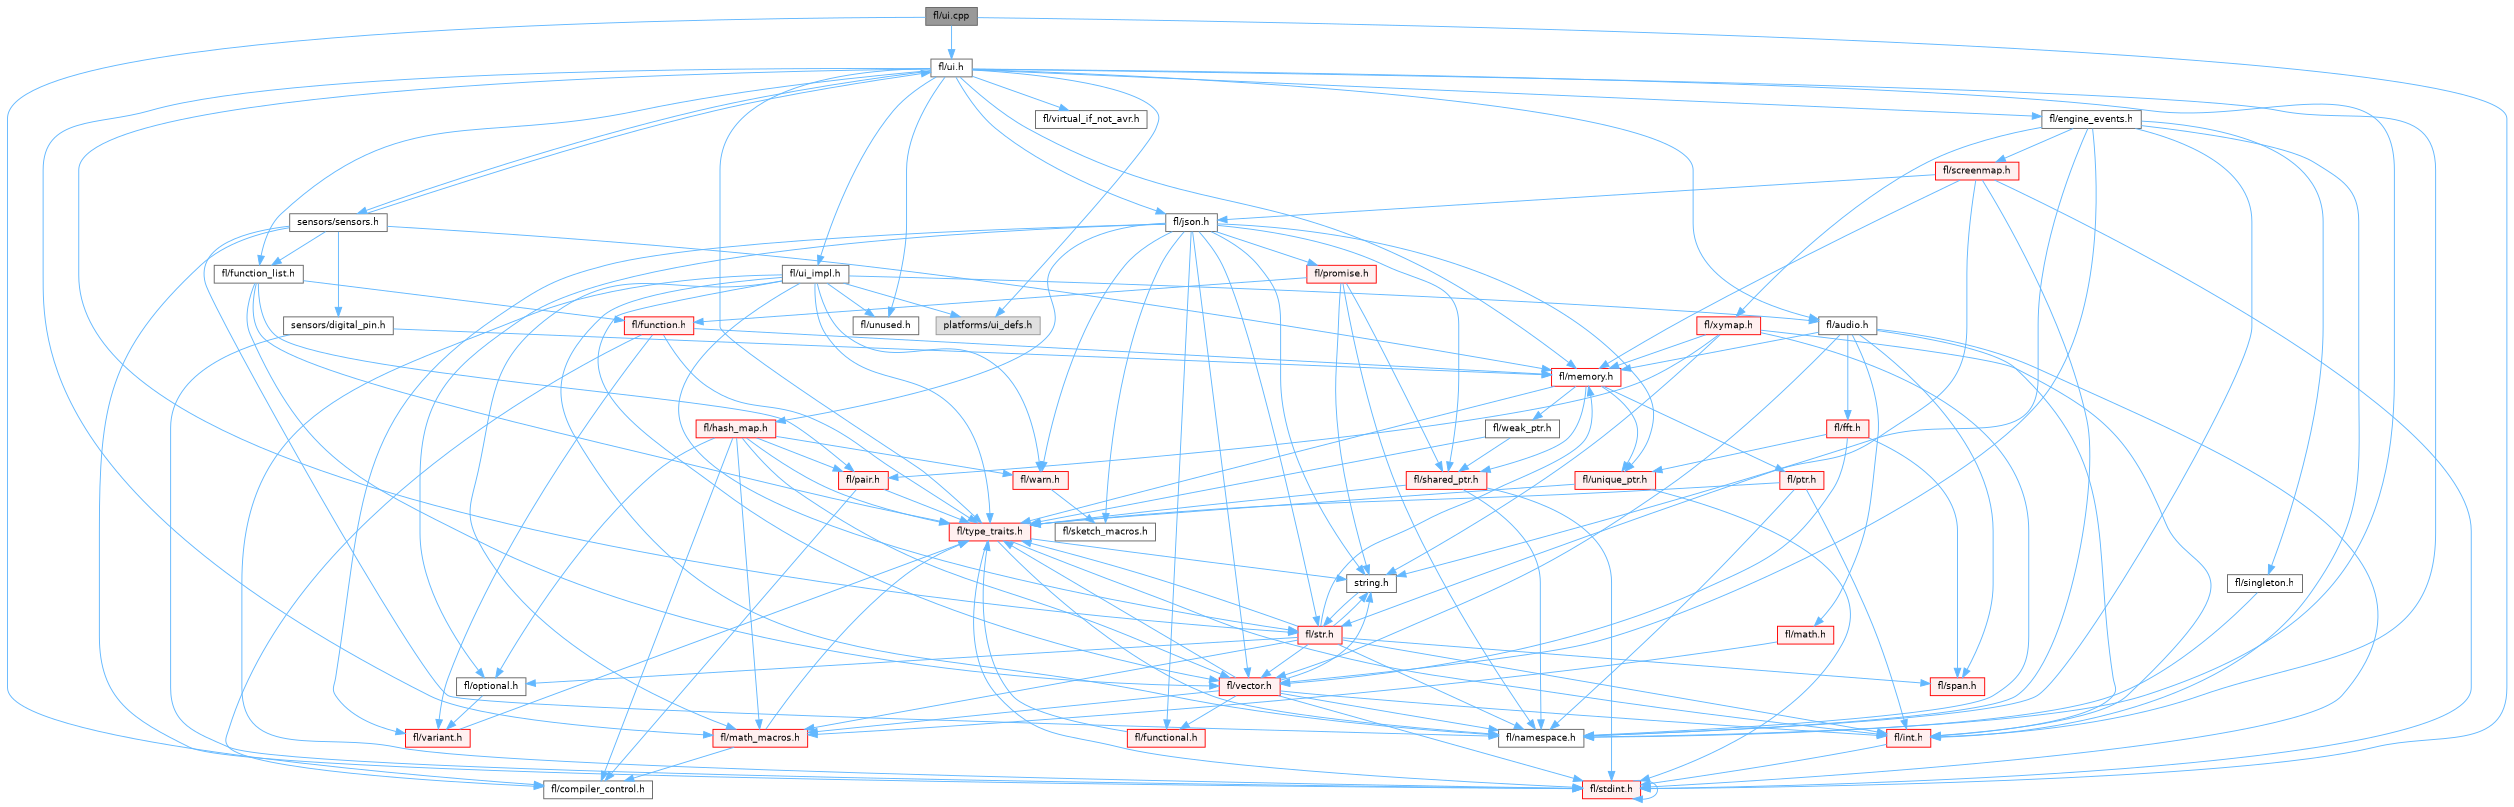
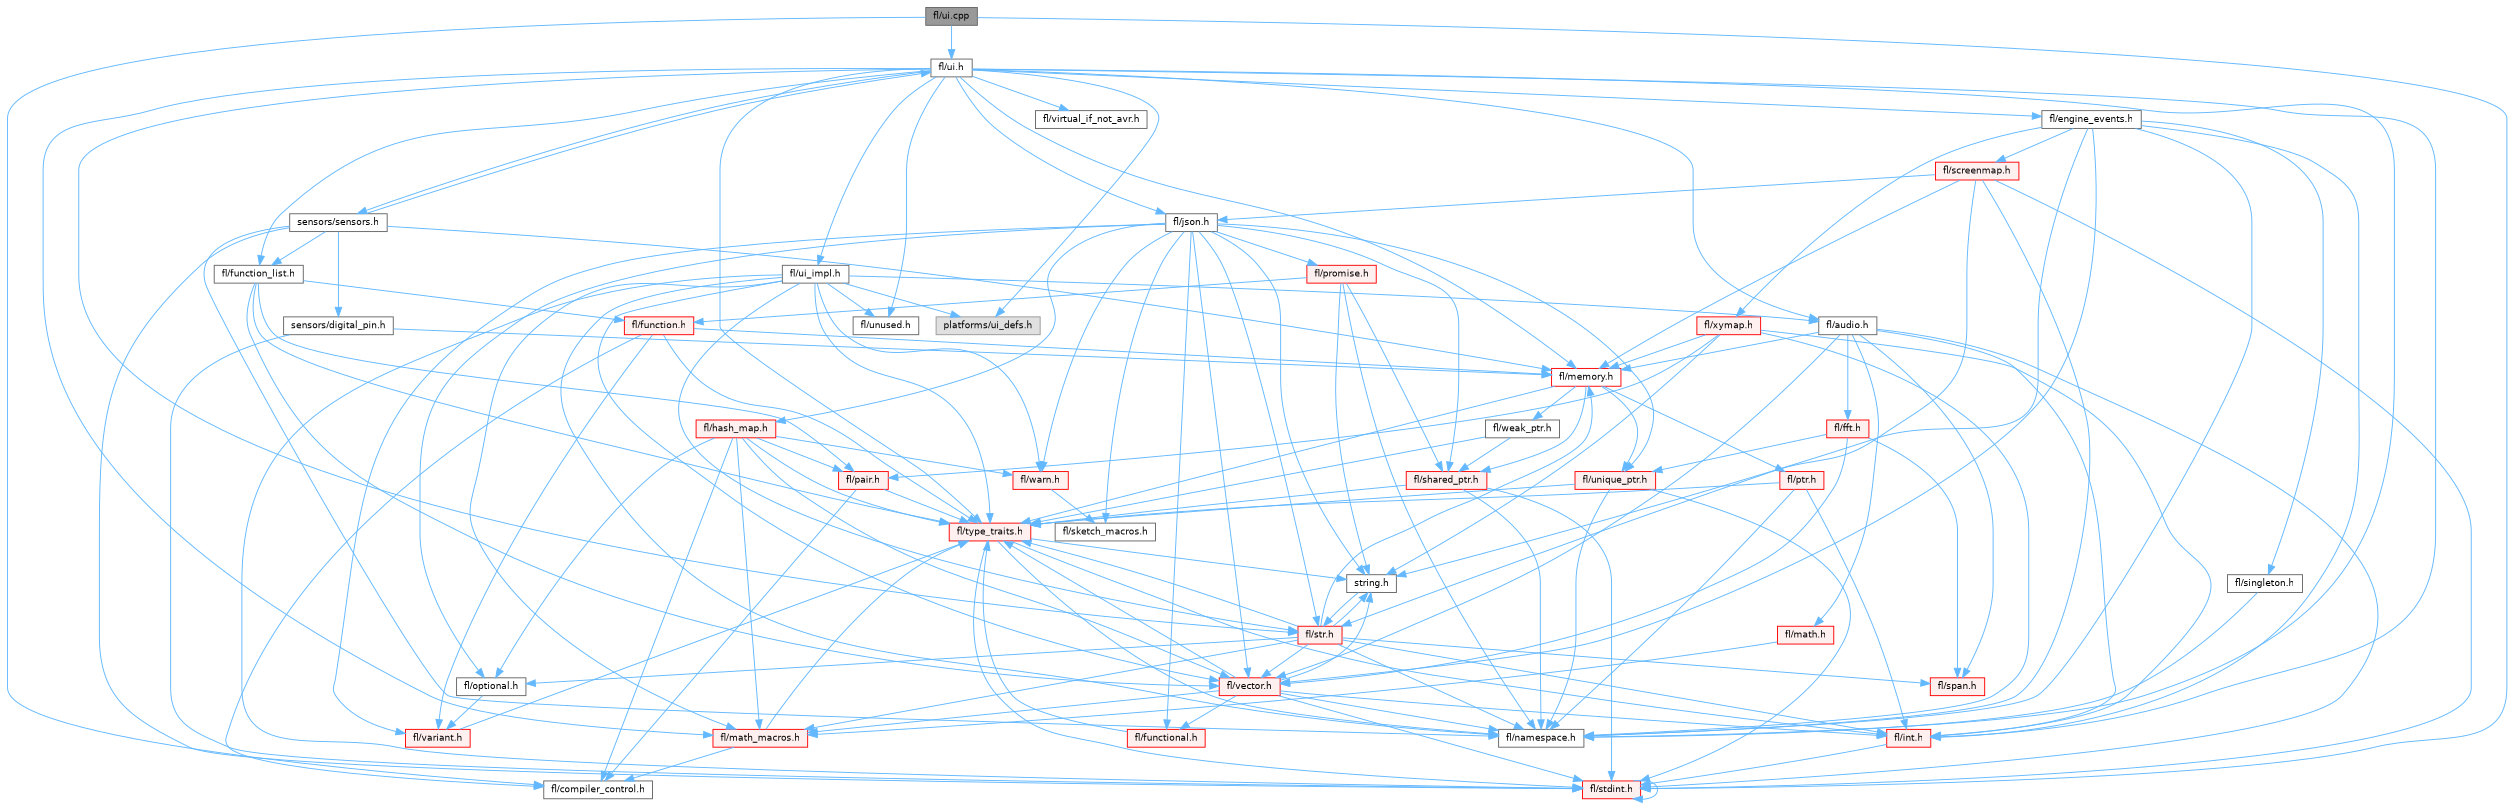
edge "fl/unique_ptr.h" -> "fl/namespace.h": added
